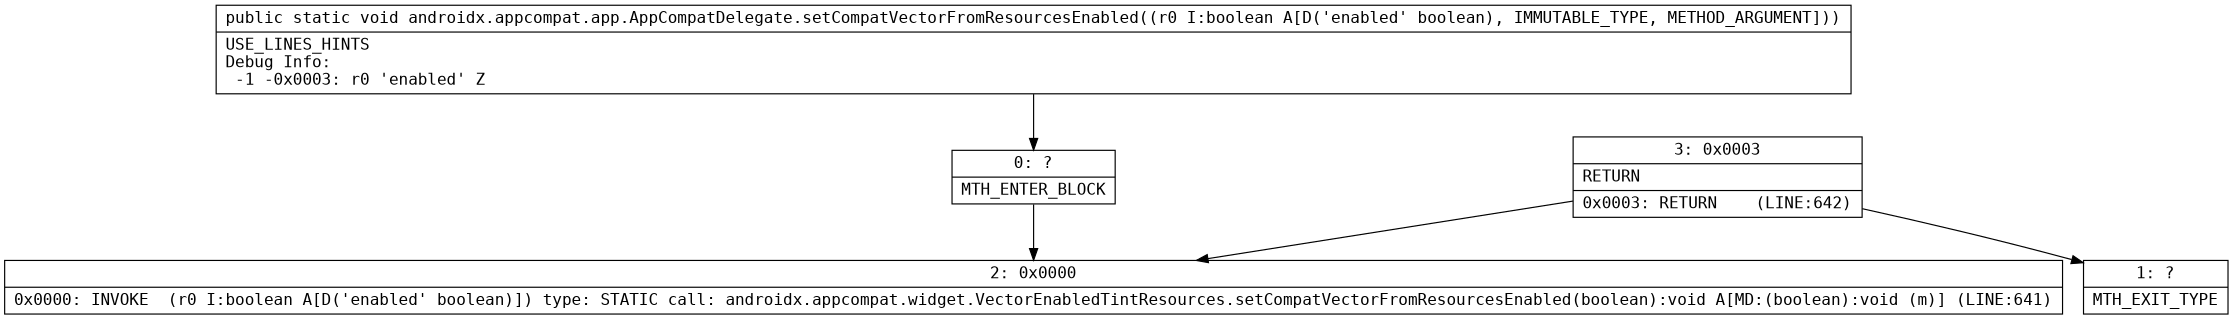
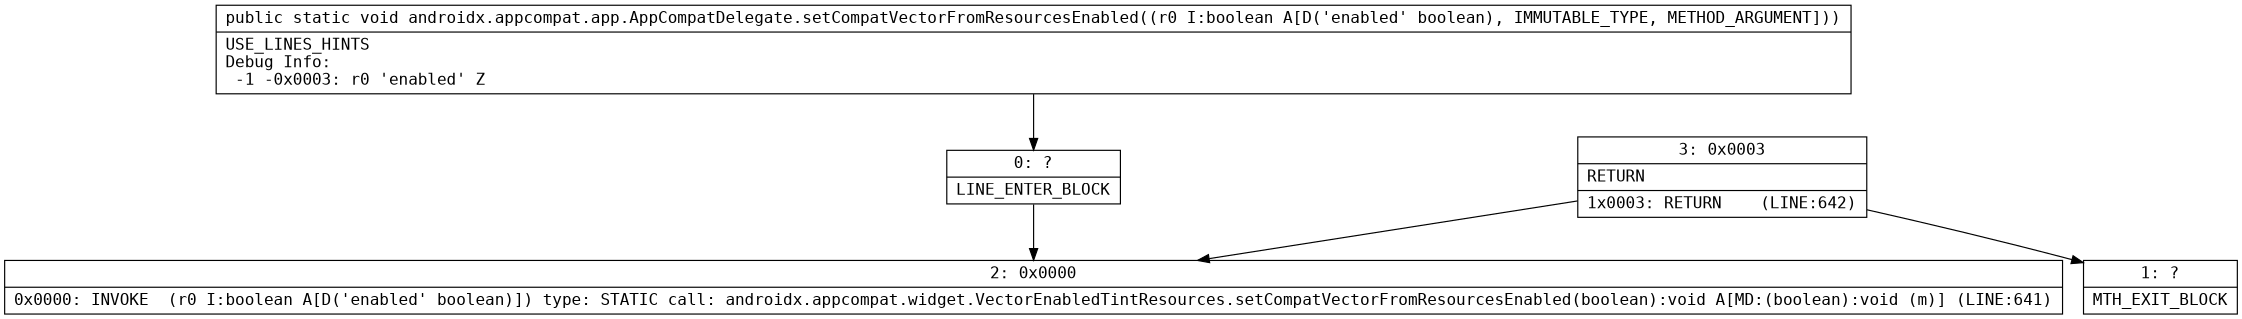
node "0: ?": text "MTH_ENTER_BLOCK" -> "LINE_ENTER_BLOCK"
node "3: 0x0003": text "0x0003: RETURN    (LINE:642)" -> "1x0003: RETURN    (LINE:642)"
node "1: ?": text "MTH_EXIT_TYPE" -> "MTH_EXIT_BLOCK"
